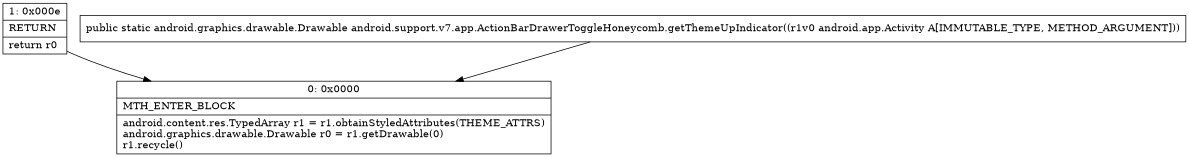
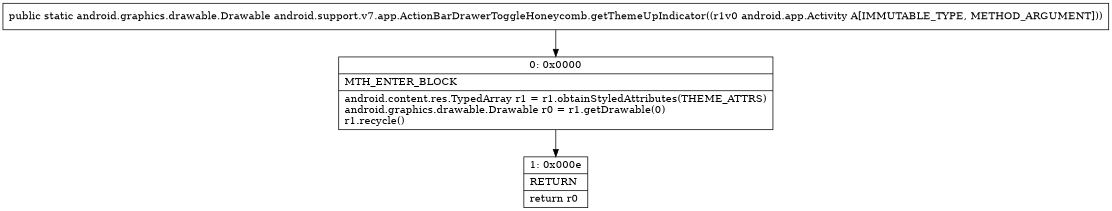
edge "1: 0x000e" -> "0: 0x0000": reversed
